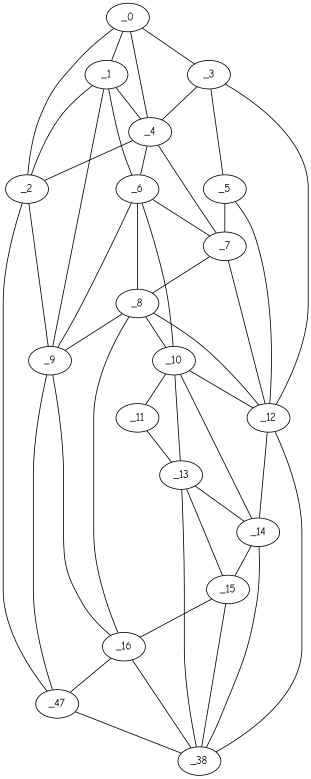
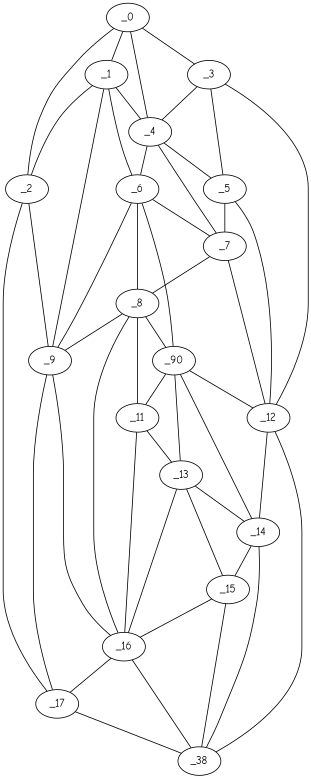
edge "_4" -- "_2": now "_4" -- "_5"
edge "_8" -- "_12": now "_8" -- "_11"
node "_10": label "_10" -> "_90"
edge "_11" -- "_16": added
edge "_13" -- "_38": now "_13" -- "_16"
node "_47": label "_47" -> "_17"
